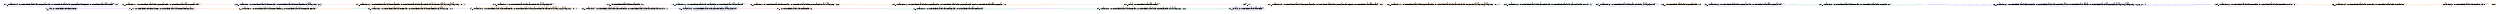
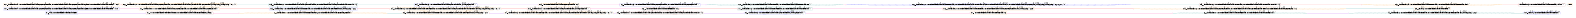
node "$r20[0] = r17": removed
